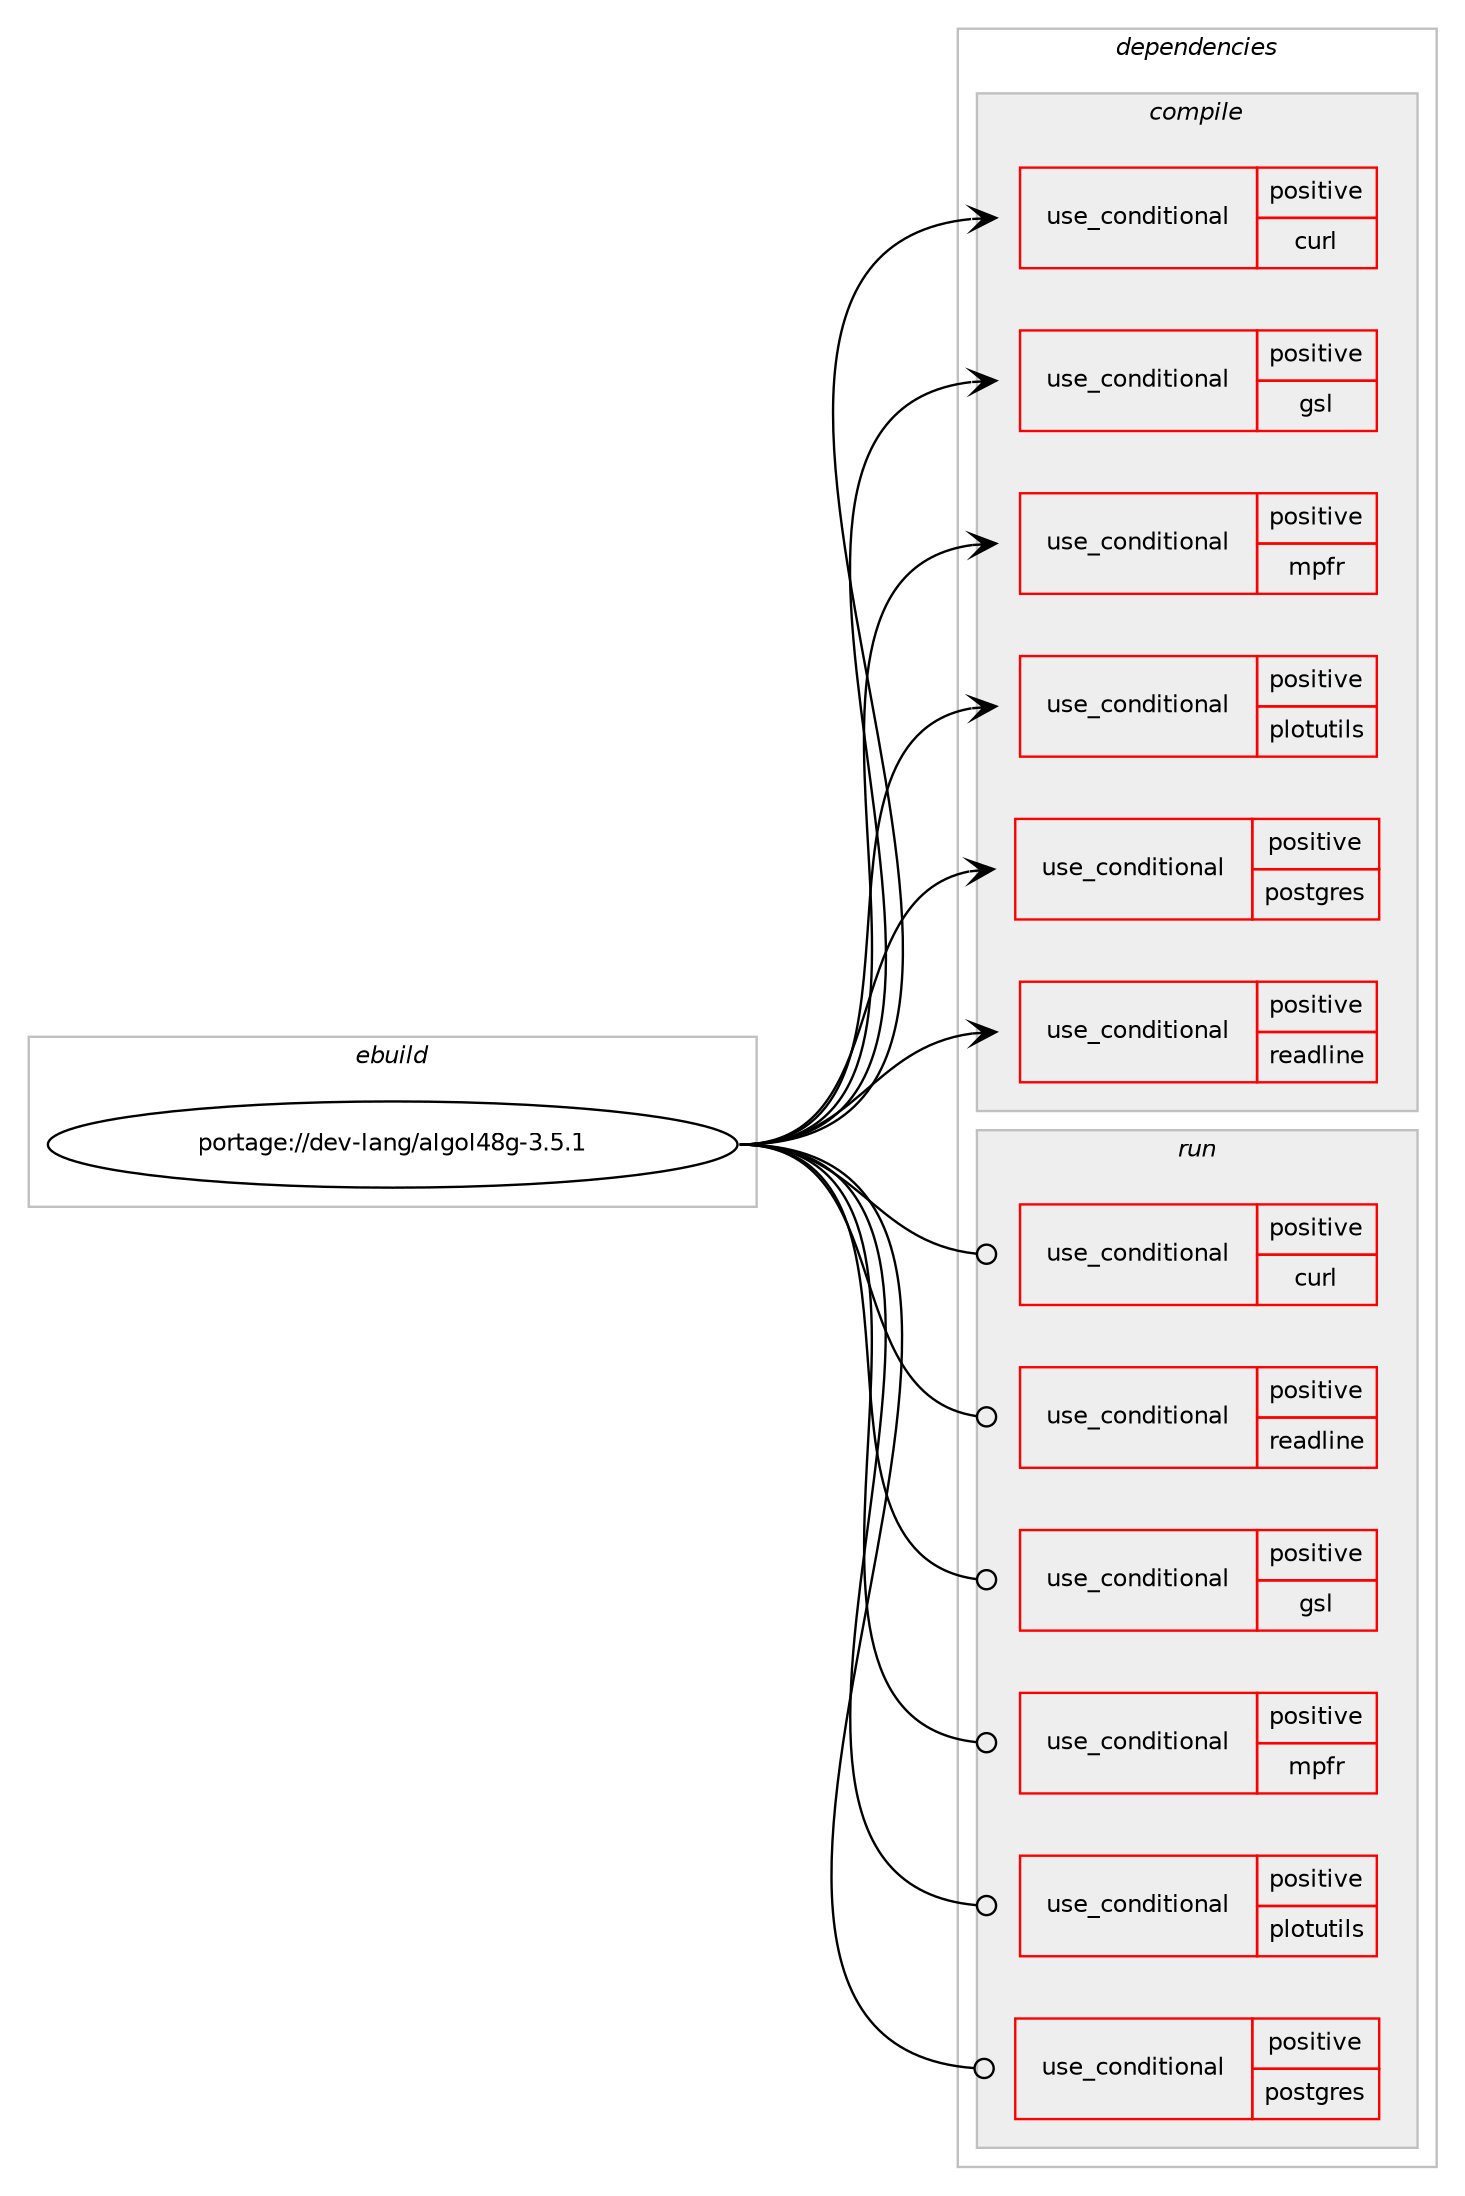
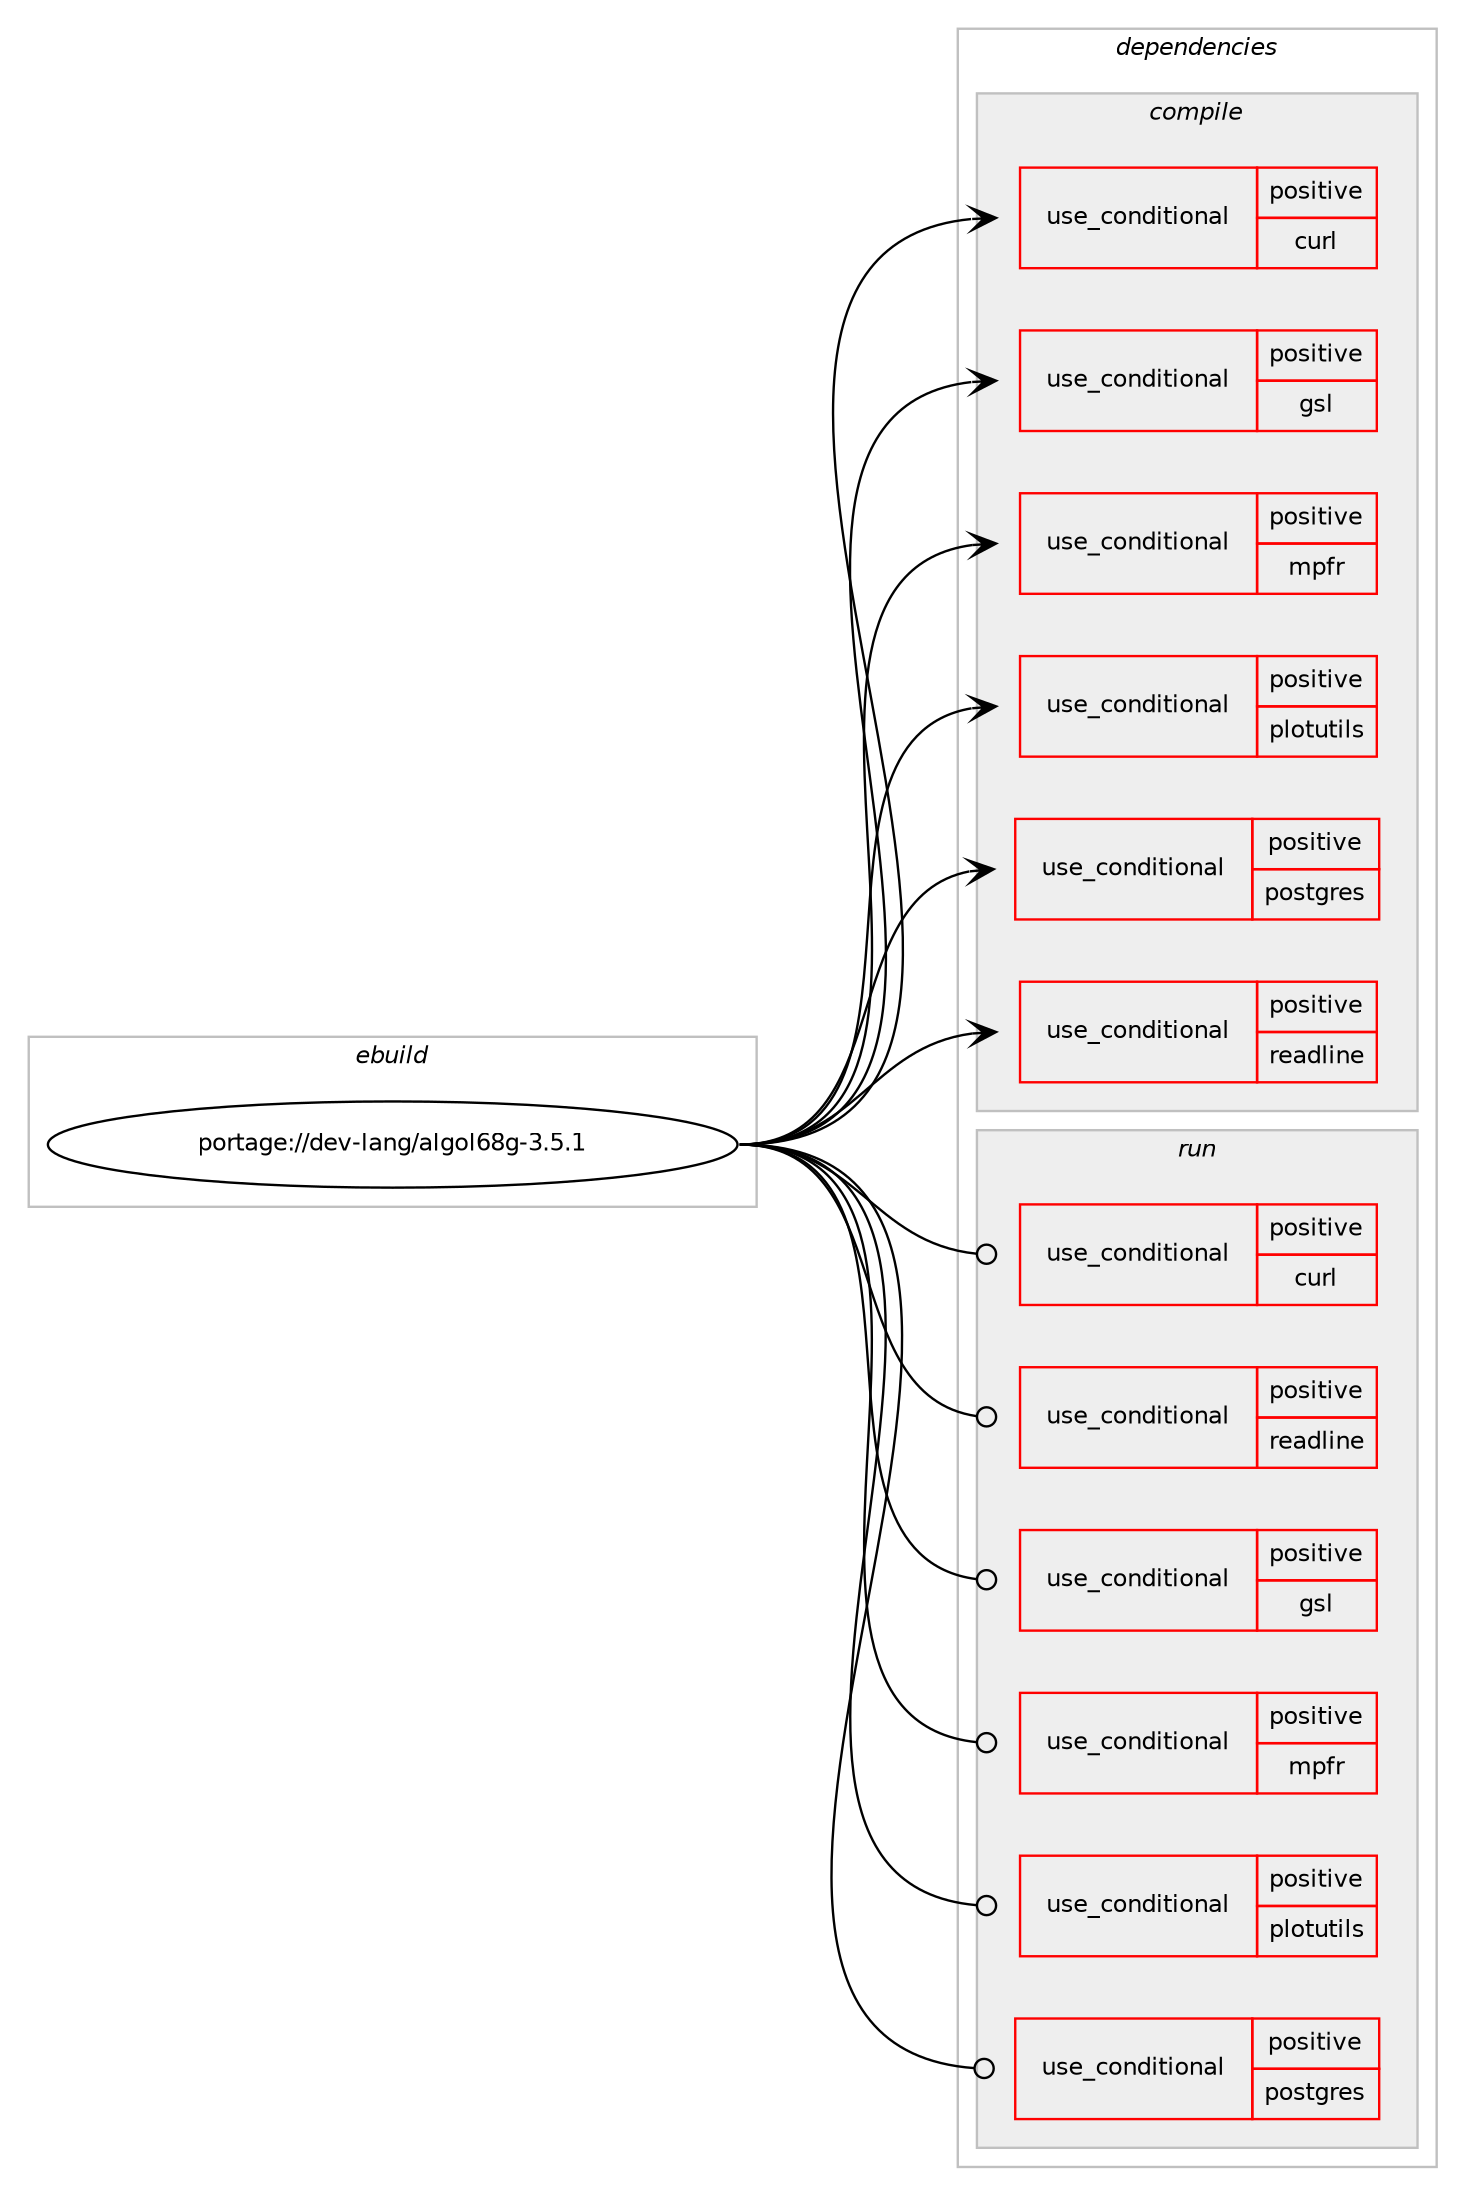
node "portage://dev-lang/algol48g-3.5.1": label "portage://dev-lang/algol48g-3.5.1" -> "portage://dev-lang/algol68g-3.5.1"
